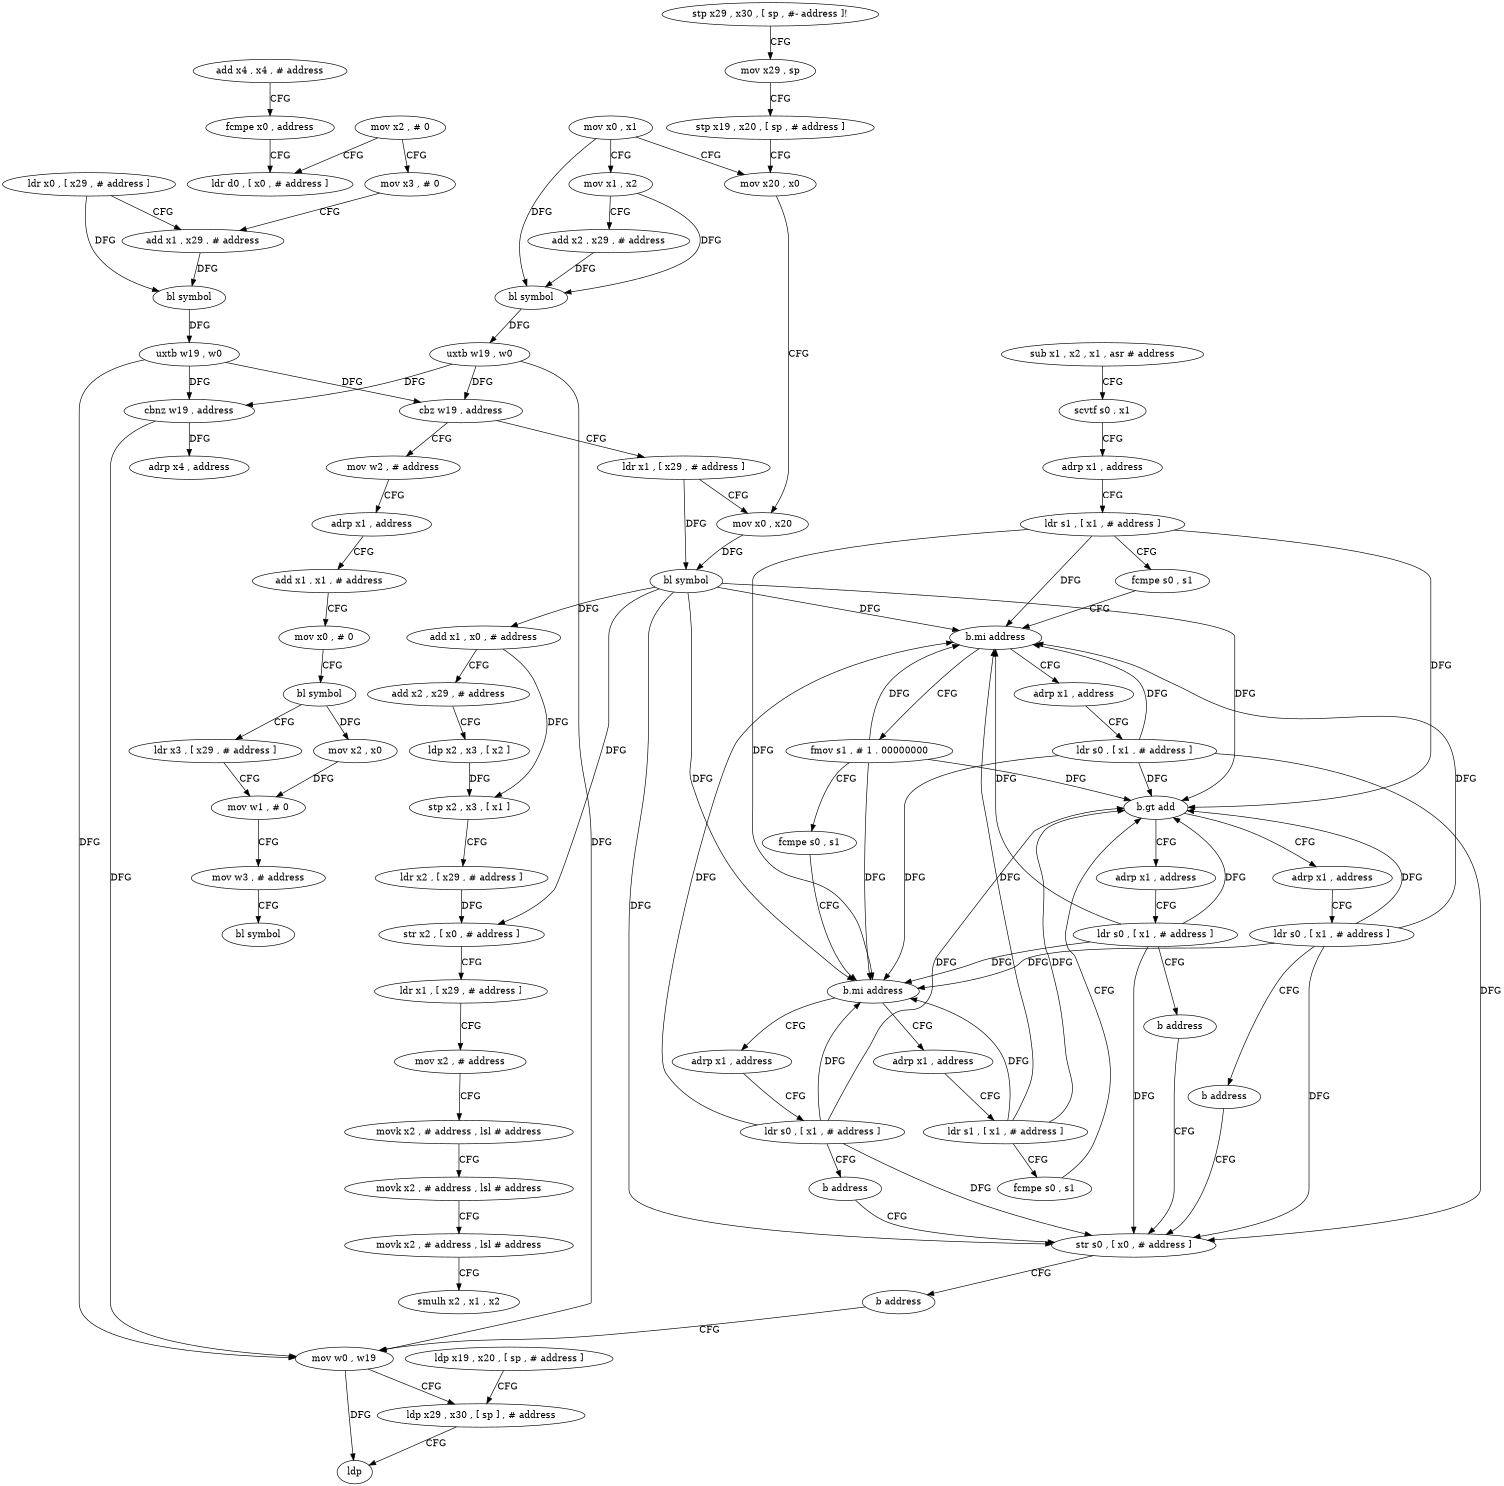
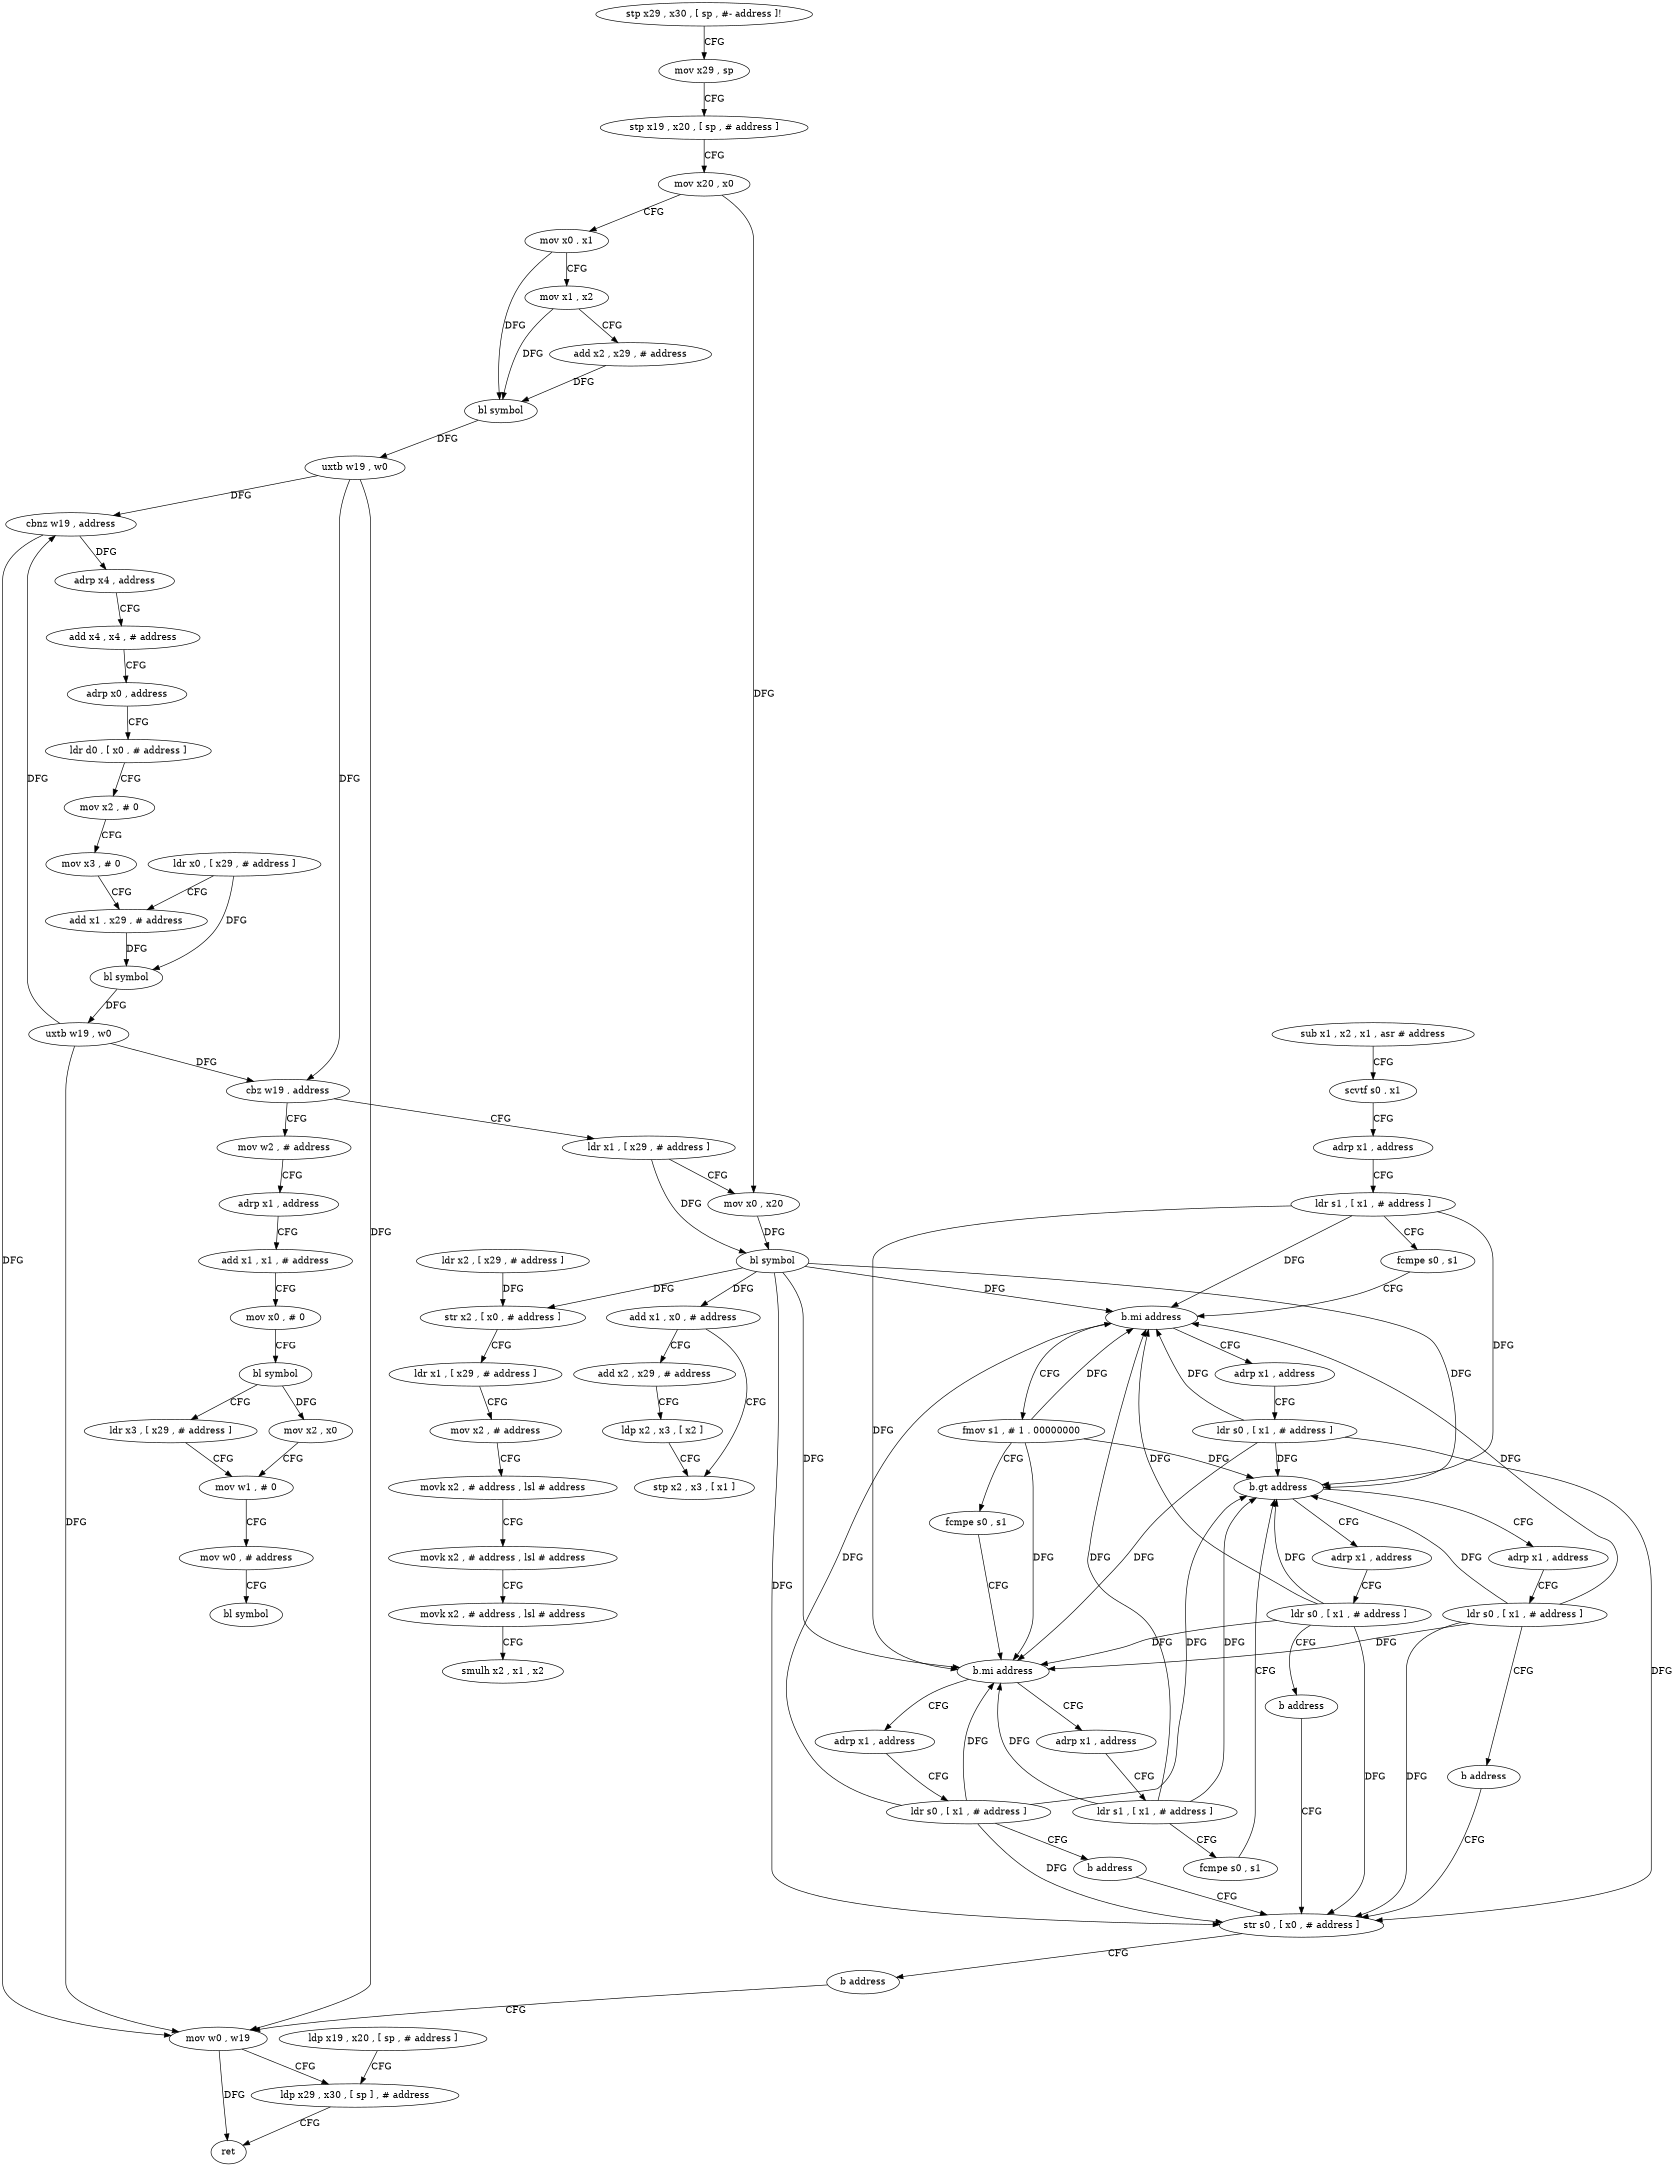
node "fcmpe x0 , address": label "fcmpe x0 , address" -> "adrp x0 , address"
edge "mov x2 , # 0" -> "ldr d0 , [ x0 , # address ]": reversed
edge "mov x0 , x1" -> "mov x20 , x0": reversed
edge "mov x20 , x0" -> "mov x0 , x20": label "CFG" -> "DFG"
edge "adrp x4 , address" -> "add x4 , x4 , # address": added, label "CFG"
edge "add x1 , x0 , # address" -> "stp x2 , x3 , [ x1 ]": label "DFG" -> "CFG"
edge "mov x2 , x0" -> "mov w1 , # 0": label "DFG" -> "CFG"
edge "ldp x2 , x3 , [ x2 ]" -> "stp x2 , x3 , [ x1 ]": label "DFG" -> "CFG"
node "b.gt add": label "b.gt add" -> "b.gt address"
edge "stp x2 , x3 , [ x1 ]" -> "ldr x2 , [ x29 , # address ]": removed, label "CFG"
node "mov w3 , # address": label "mov w3 , # address" -> "mov w0 , # address"
node "ldp": label "ldp" -> "ret"
